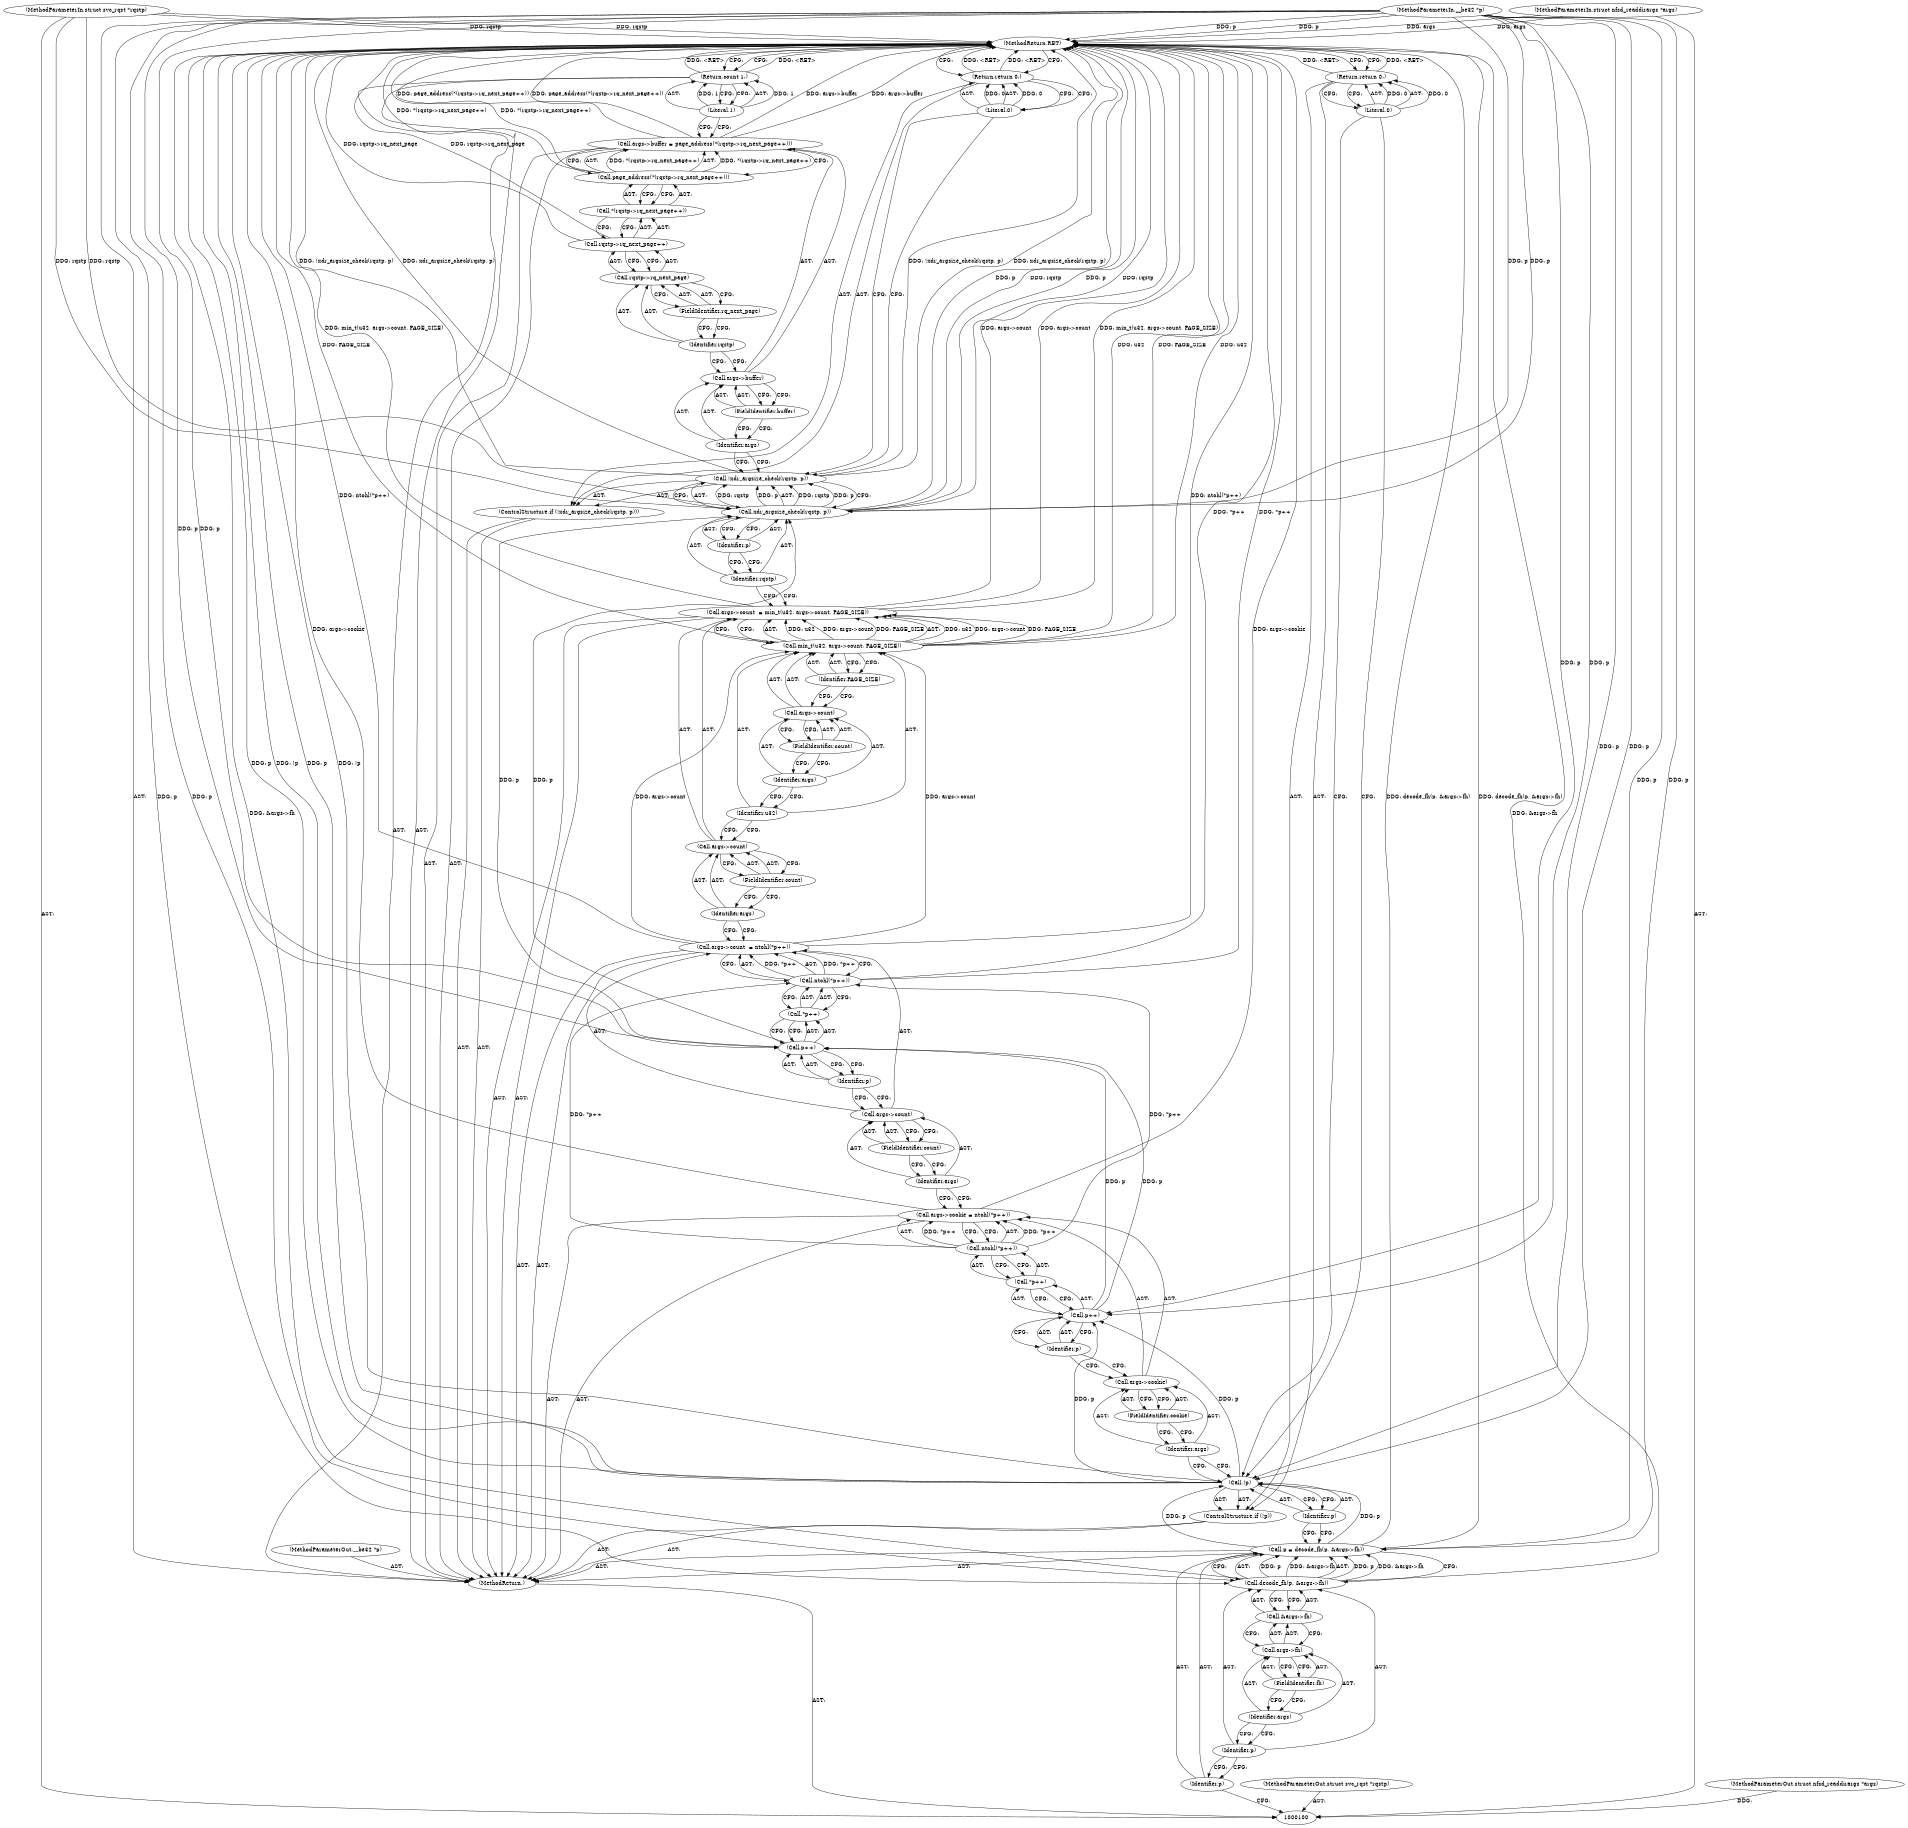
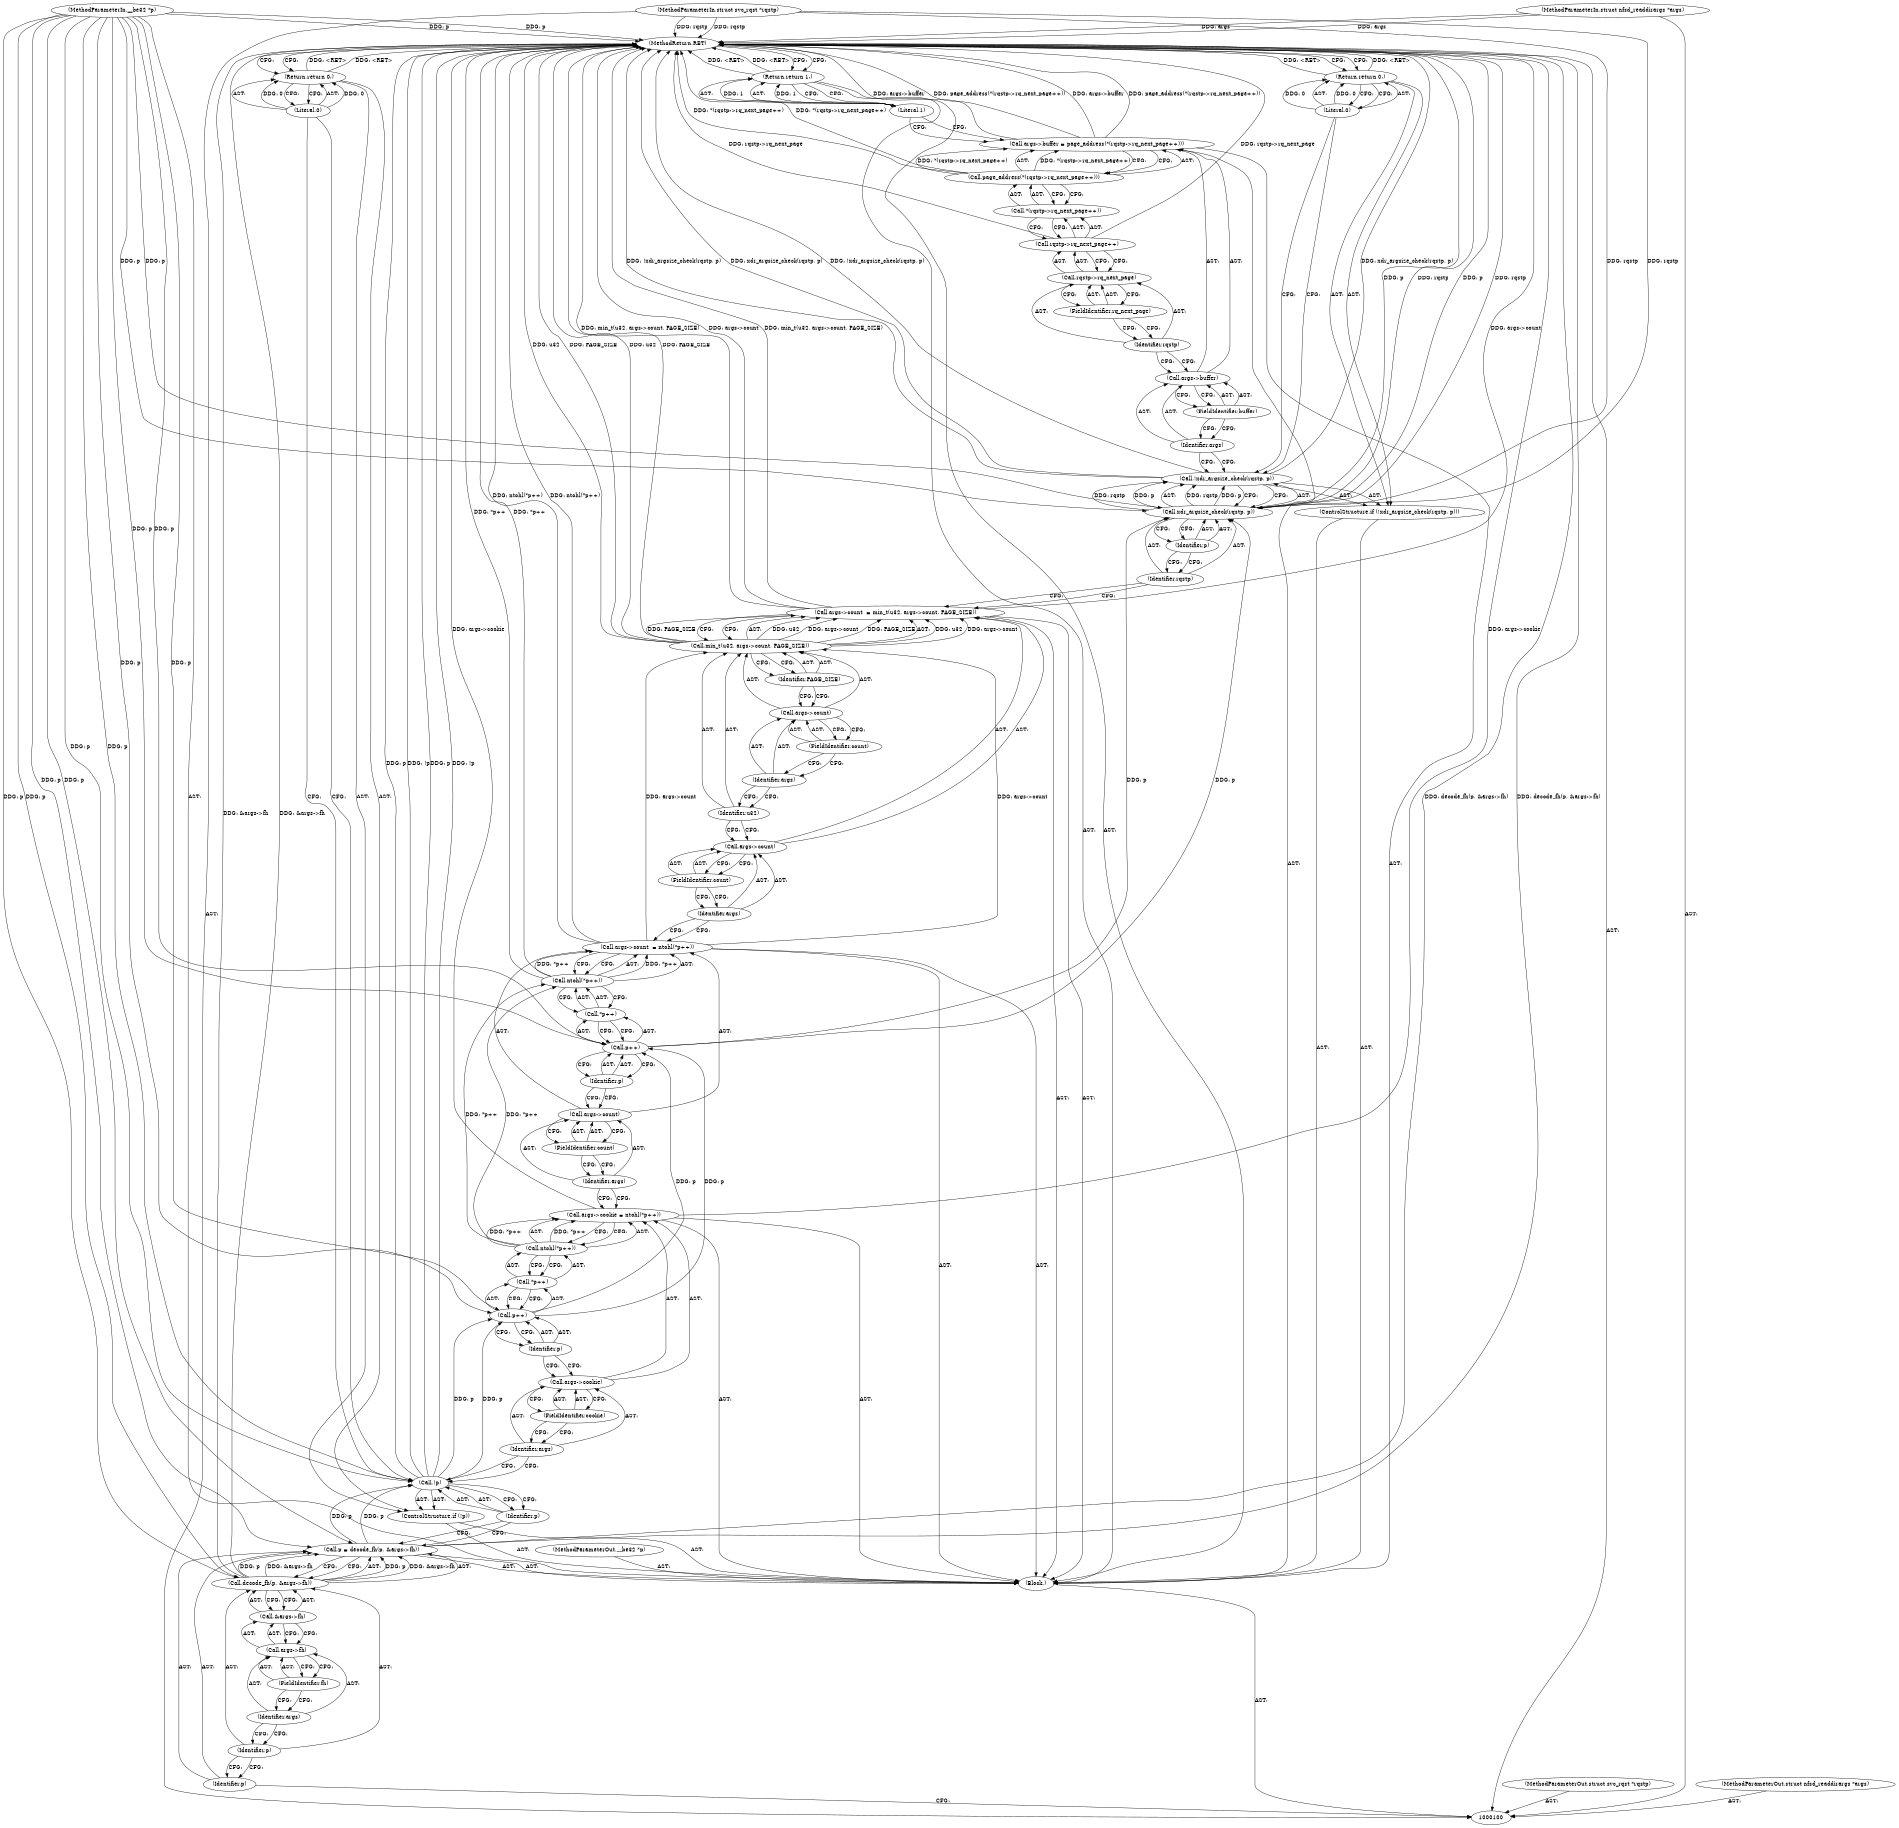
node "(Return,count 1;)": label "(Return,count 1;)" -> "(Return,return 1;)"
edge "(MethodReturn,RET)" -> "1000100": added, label "AST:"
node "(MethodReturn,)": label "(MethodReturn,)" -> "(Block,)"
edge "(MethodParameterOut,struct nfsd_readdirargs *args)" -> "1000100": label "DDG: " -> "AST: "
